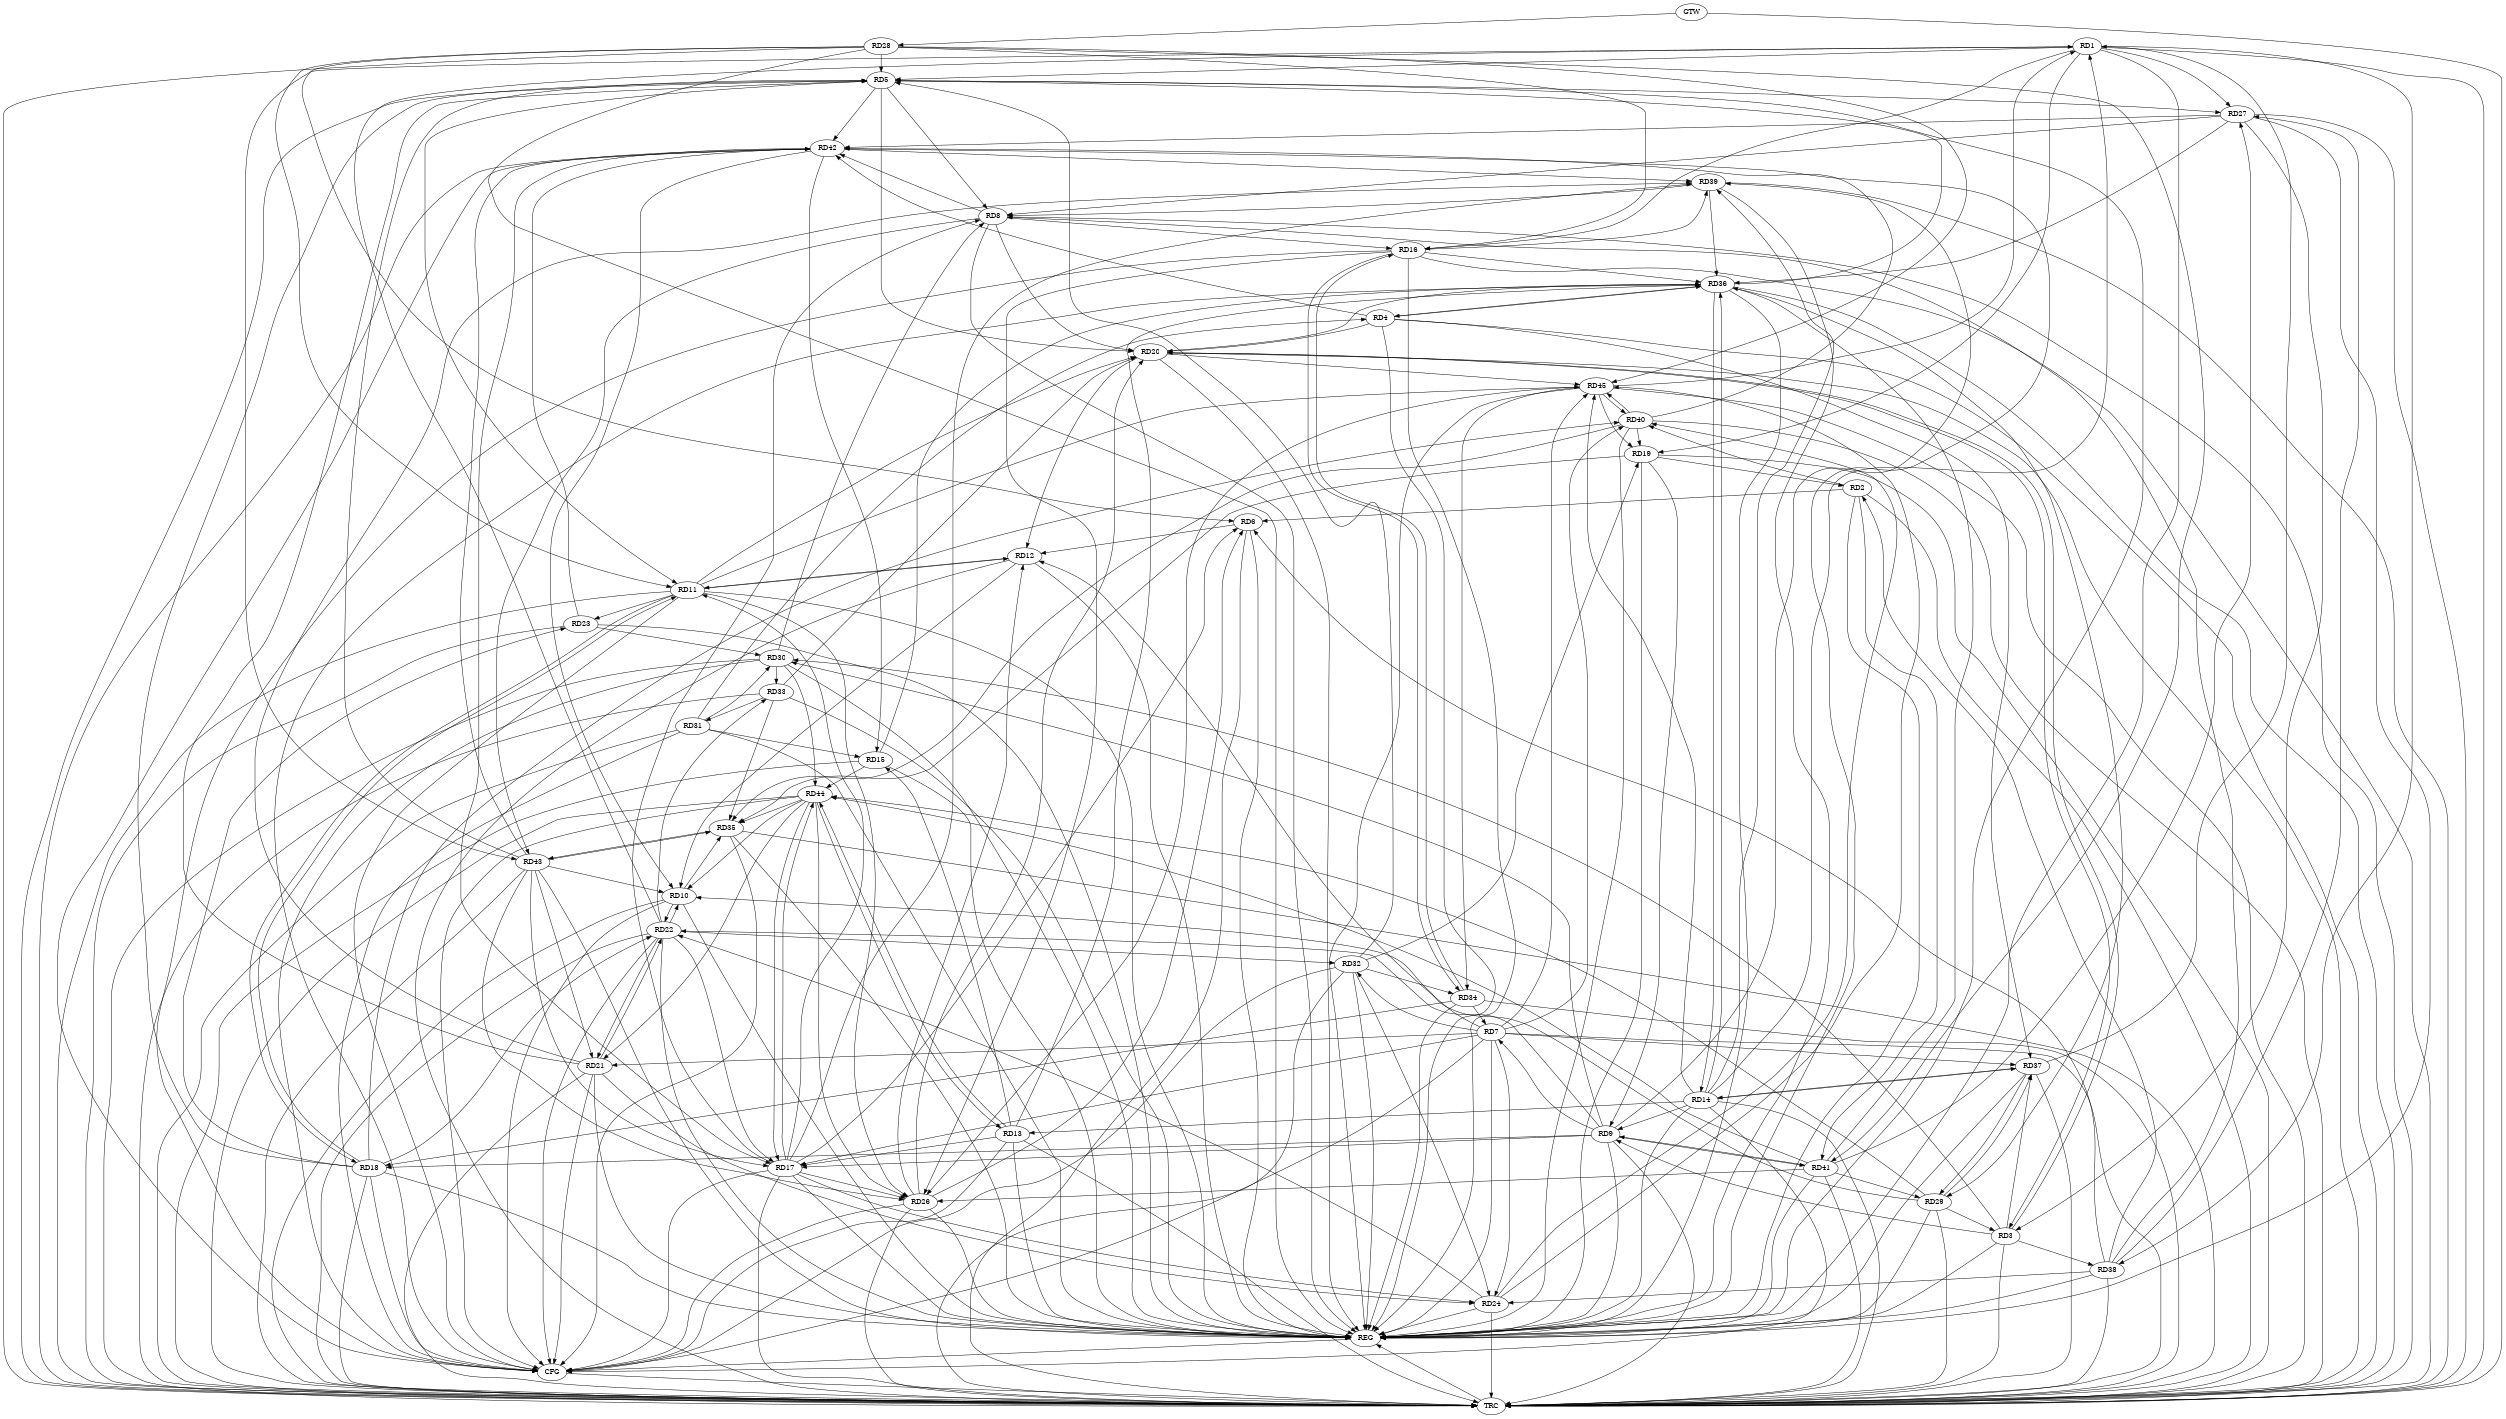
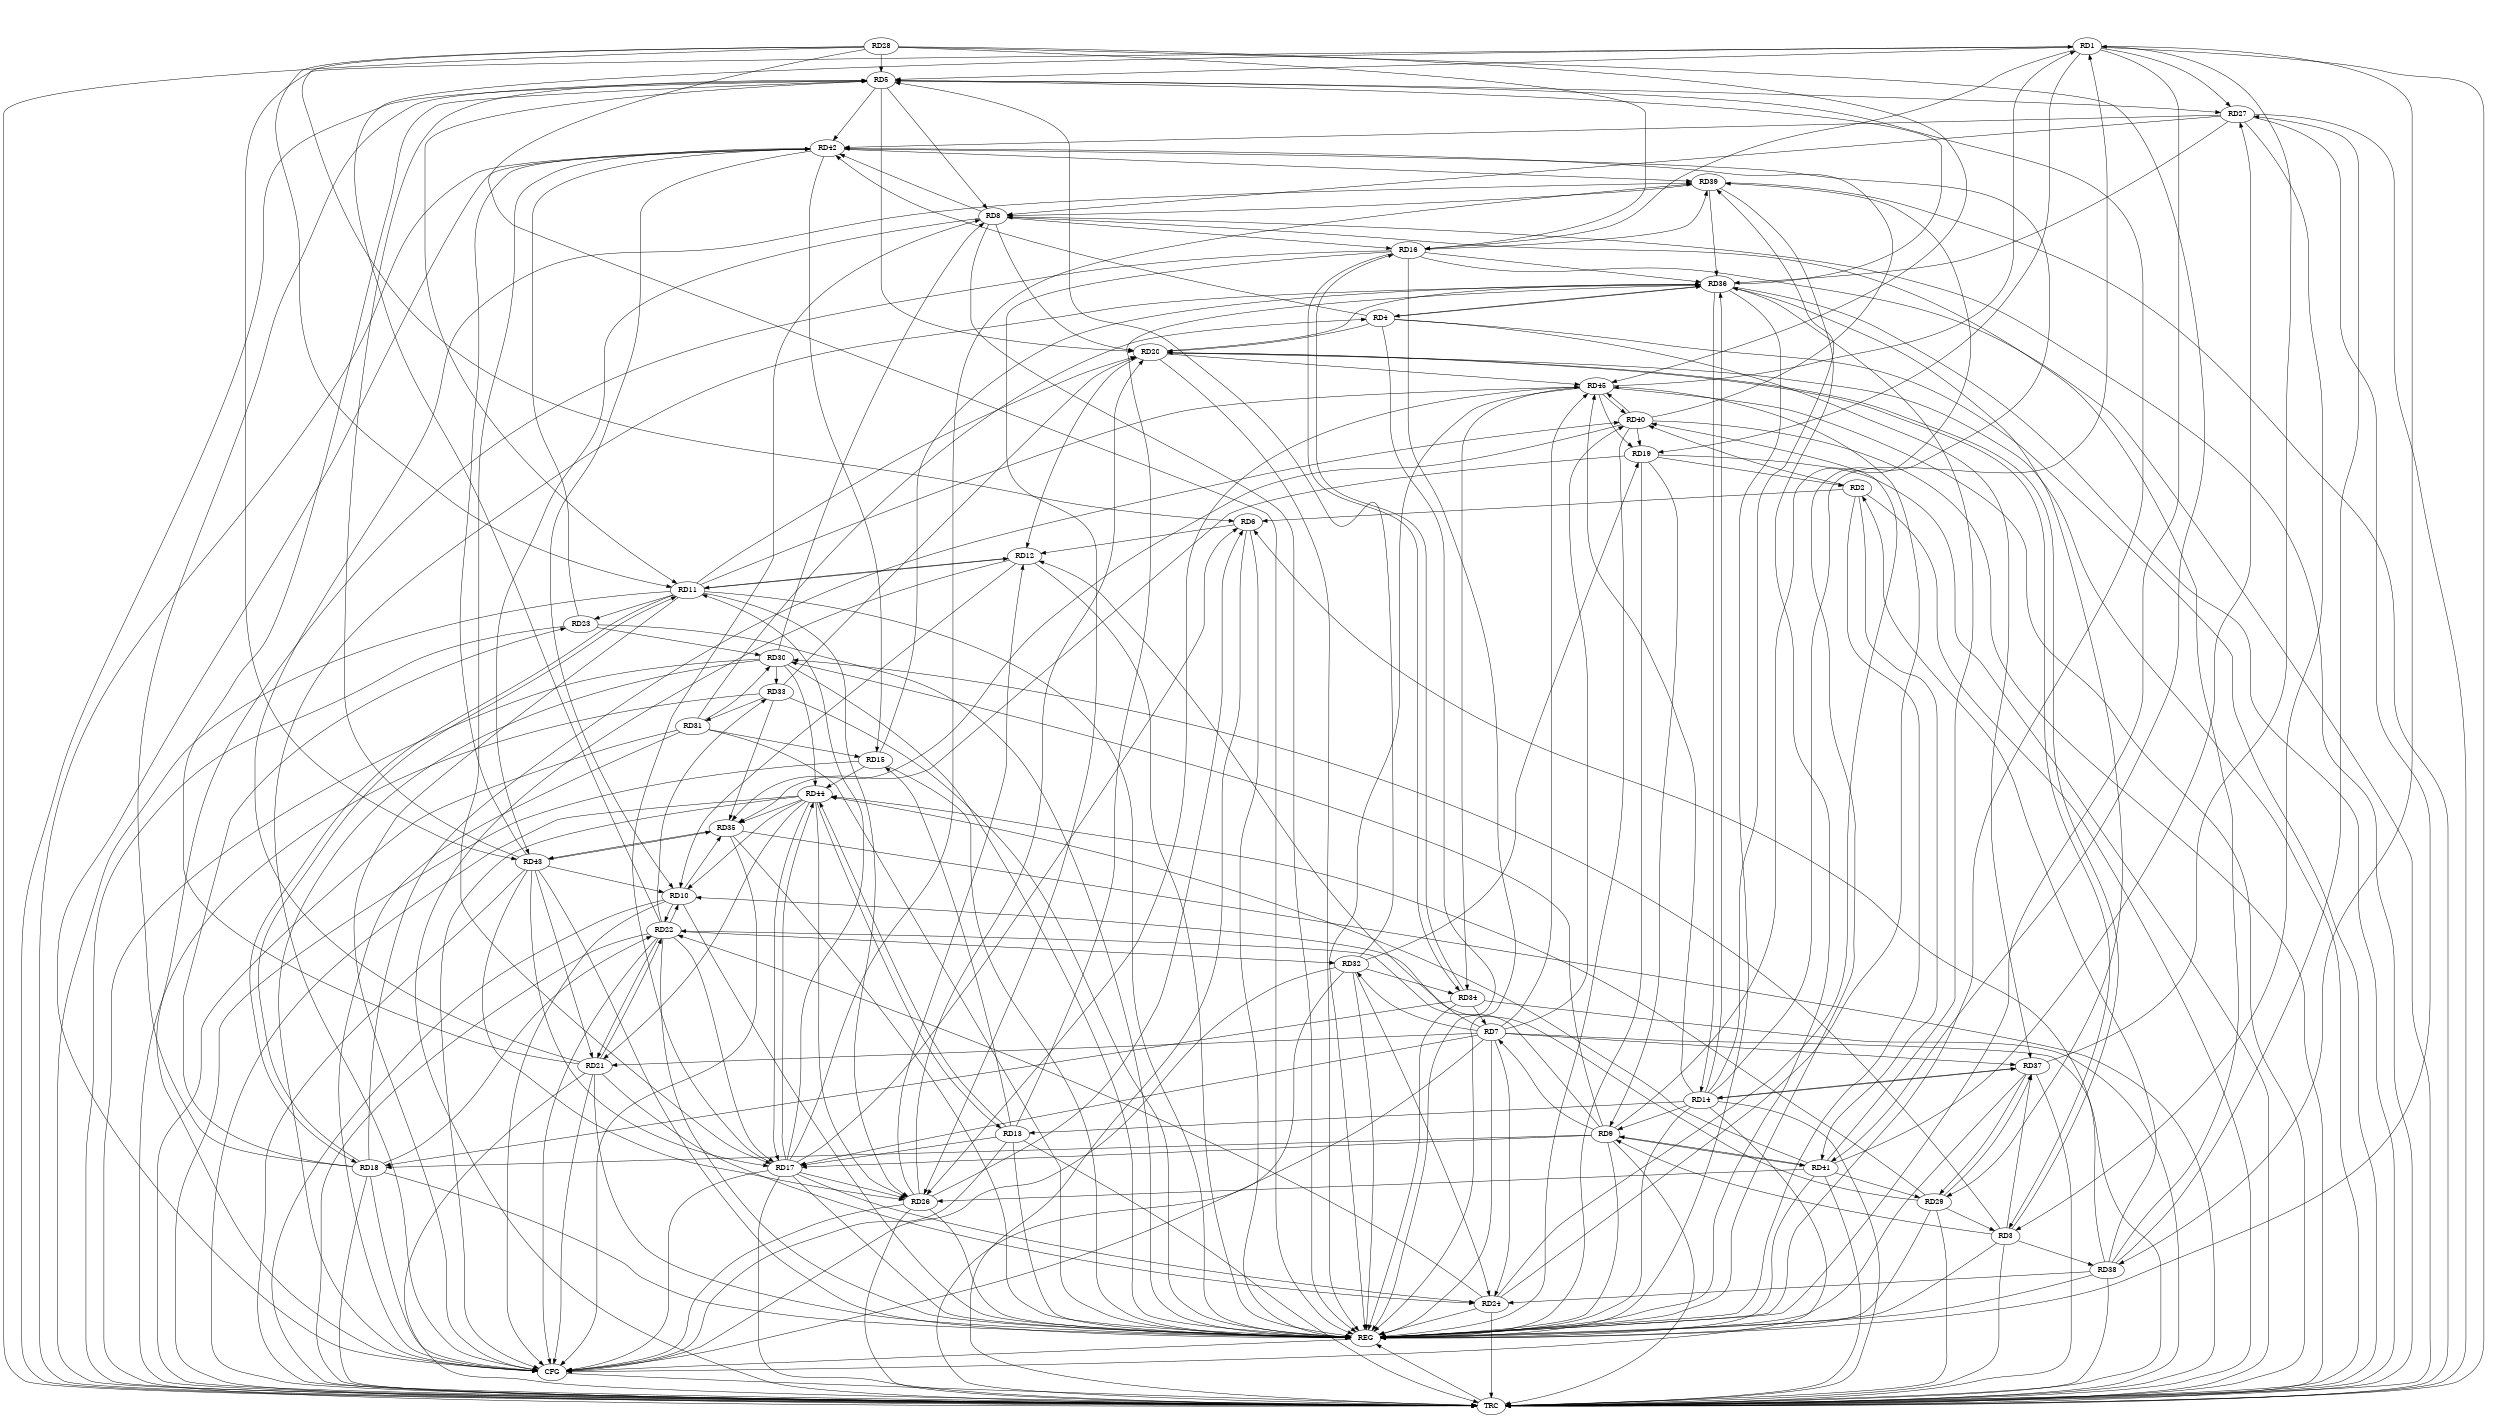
node "GTW": removed
